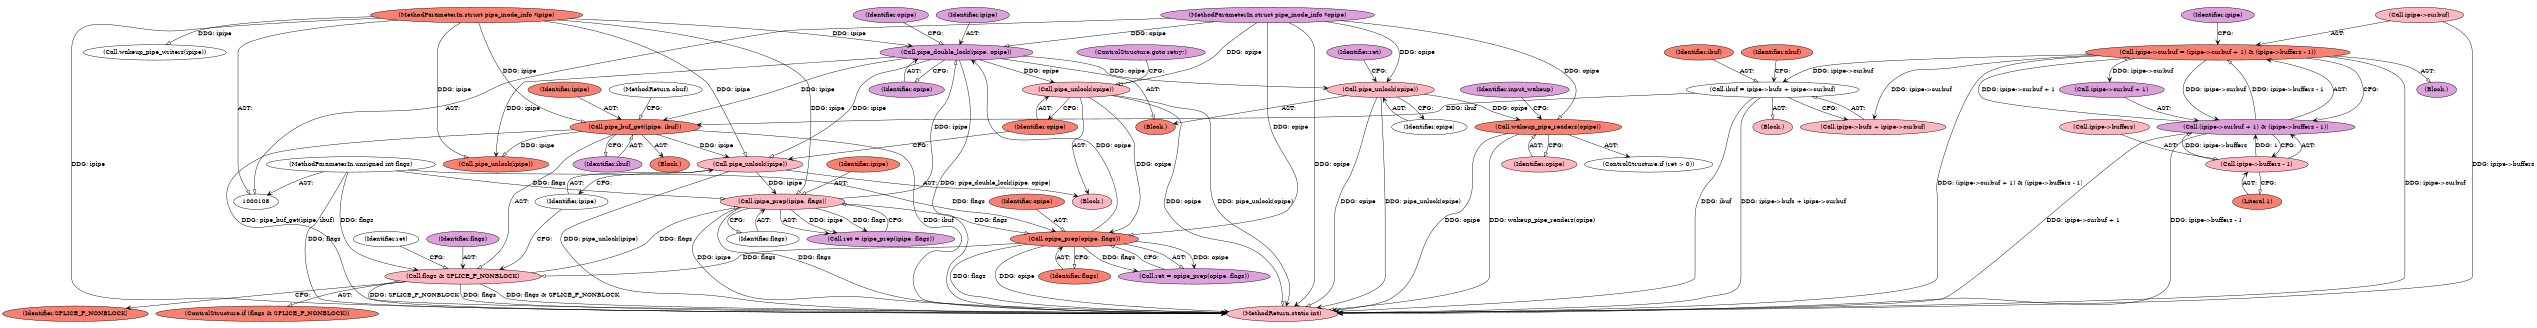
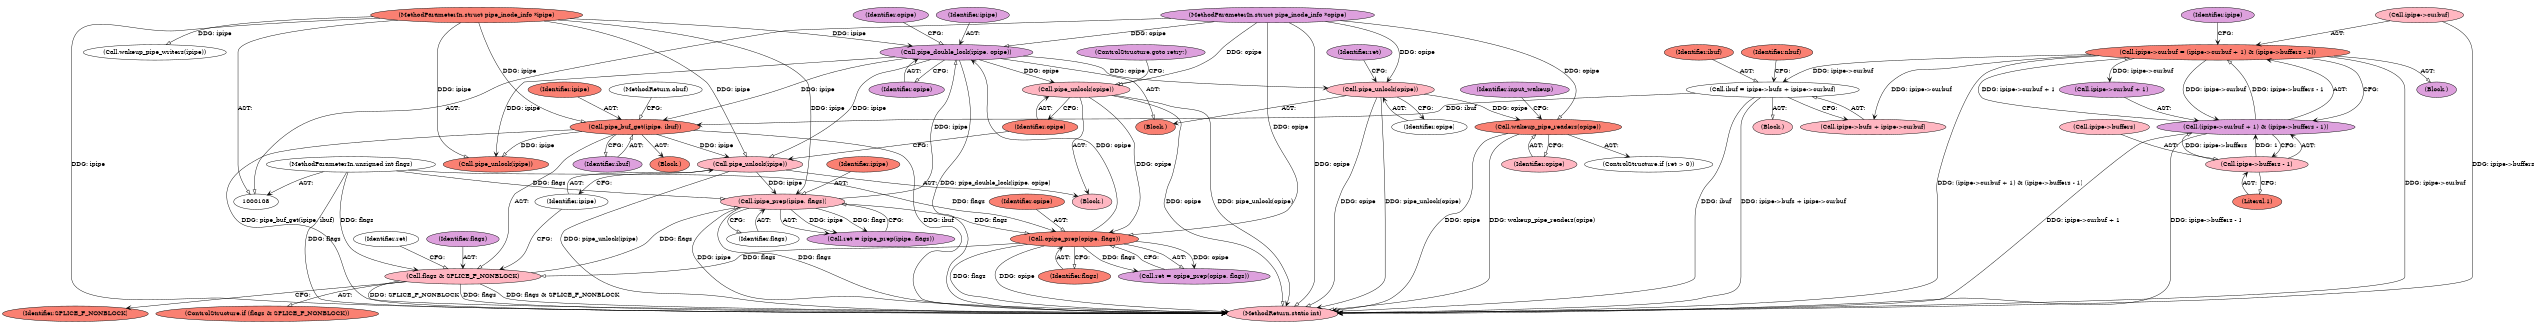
edge "(MethodParameterIn,struct pipe_inode_info *ipipe)" -> "(Call,ipipe_prep(ipipe, flags))": arrowhead onormal -> vee
edge "(MethodParameterIn,struct pipe_inode_info *opipe)" -> "(MethodReturn,static int)": arrowhead vee -> onormal
